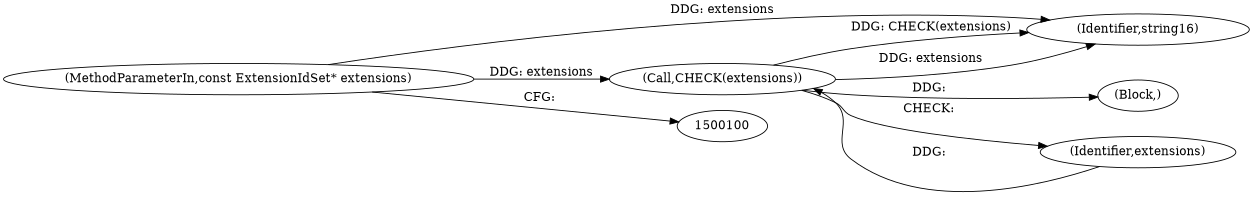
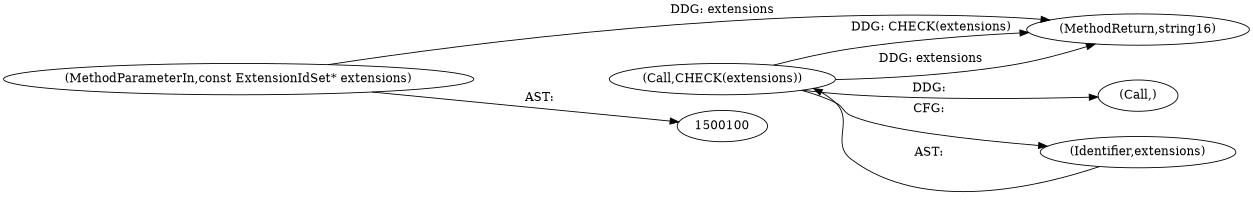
node "(Identifier,string16)": label "(Identifier,string16)" -> "(MethodReturn,string16)"
edge "(MethodParameterIn,const ExtensionIdSet* extensions)" -> "(Call,CHECK(extensions))": removed, label "DDG: extensions"
node "(Block,)": label "(Block,)" -> "(Call,)"
edge "(MethodParameterIn,const ExtensionIdSet* extensions)" -> "1500100": label "CFG: " -> "AST: "
edge "(Call,CHECK(extensions))" -> "(Identifier,extensions)": label "CHECK: " -> "CFG: "
edge "(Identifier,extensions)" -> "(Call,CHECK(extensions))": label "DDG: " -> "AST: "
